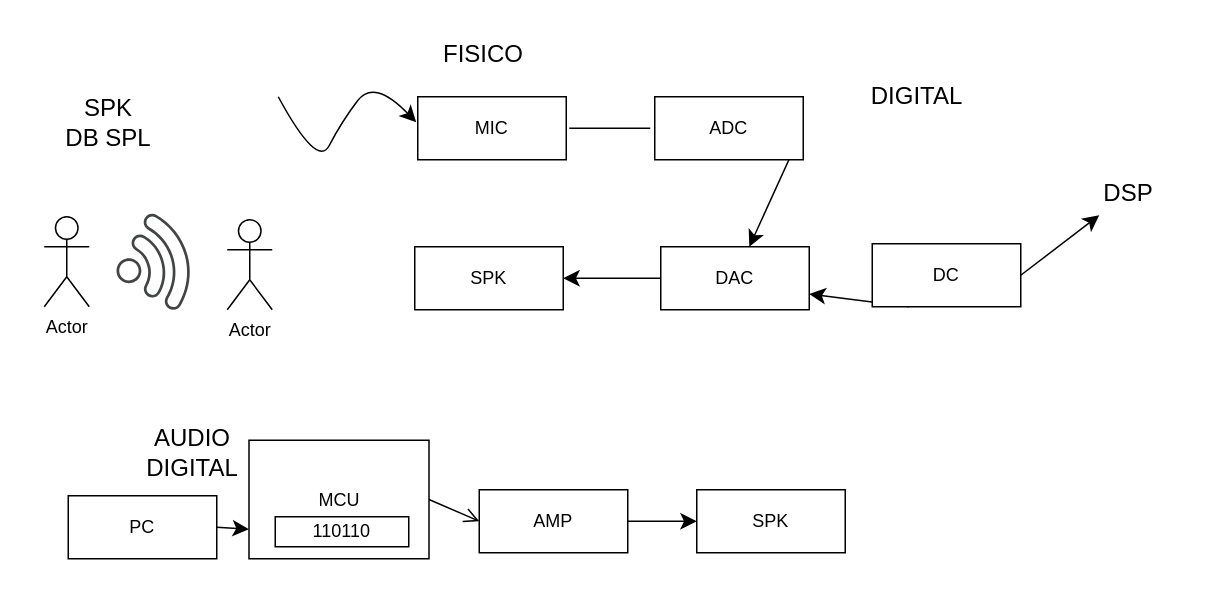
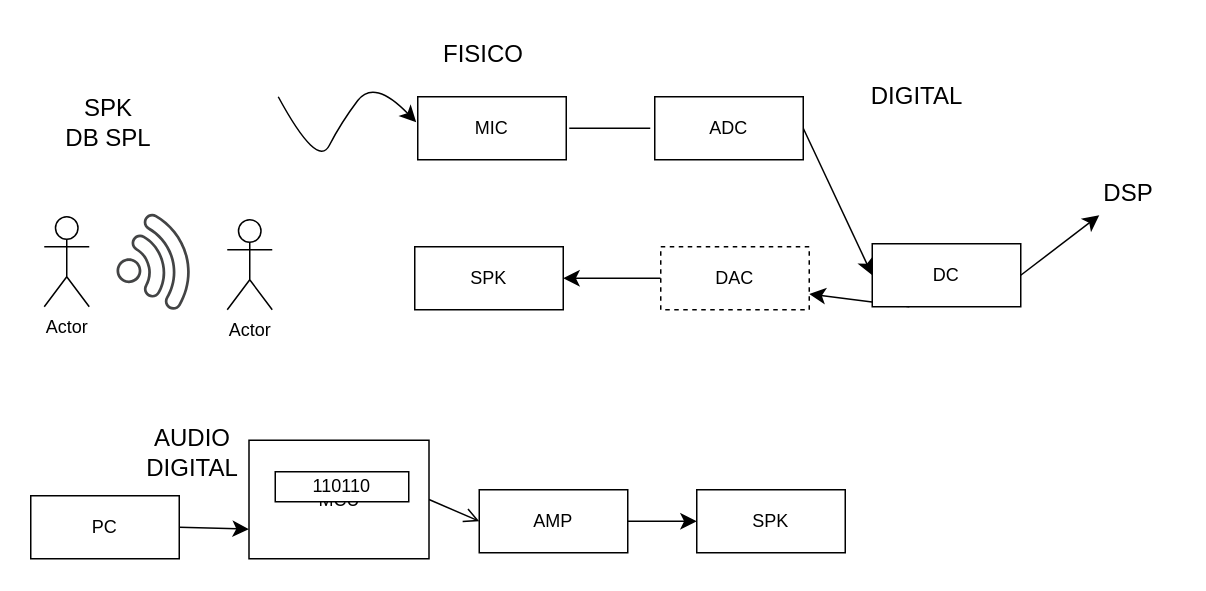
edge "ADC" -> "DAC": now "ADC" -> "DC"
node "DAC": style solid -> dashed
node "PC": moved (143, 527) -> (105, 527)
node "110110": moved (342, 532) -> (342, 487)
